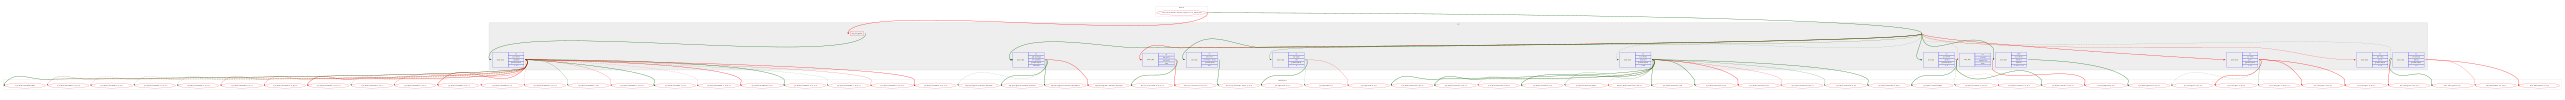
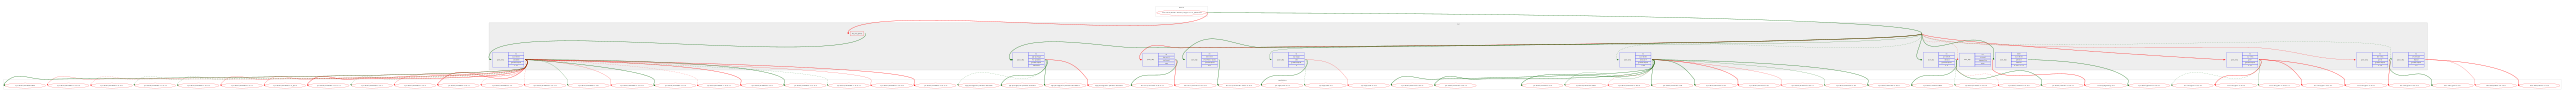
node "sys-devel/autoconf-2.59-r7": removed
node "shares-devel/autoconf-2.69-r4": label "shares-devel/autoconf-2.69-r4" -> "sys-devel/autoconf-2.69-r4"
